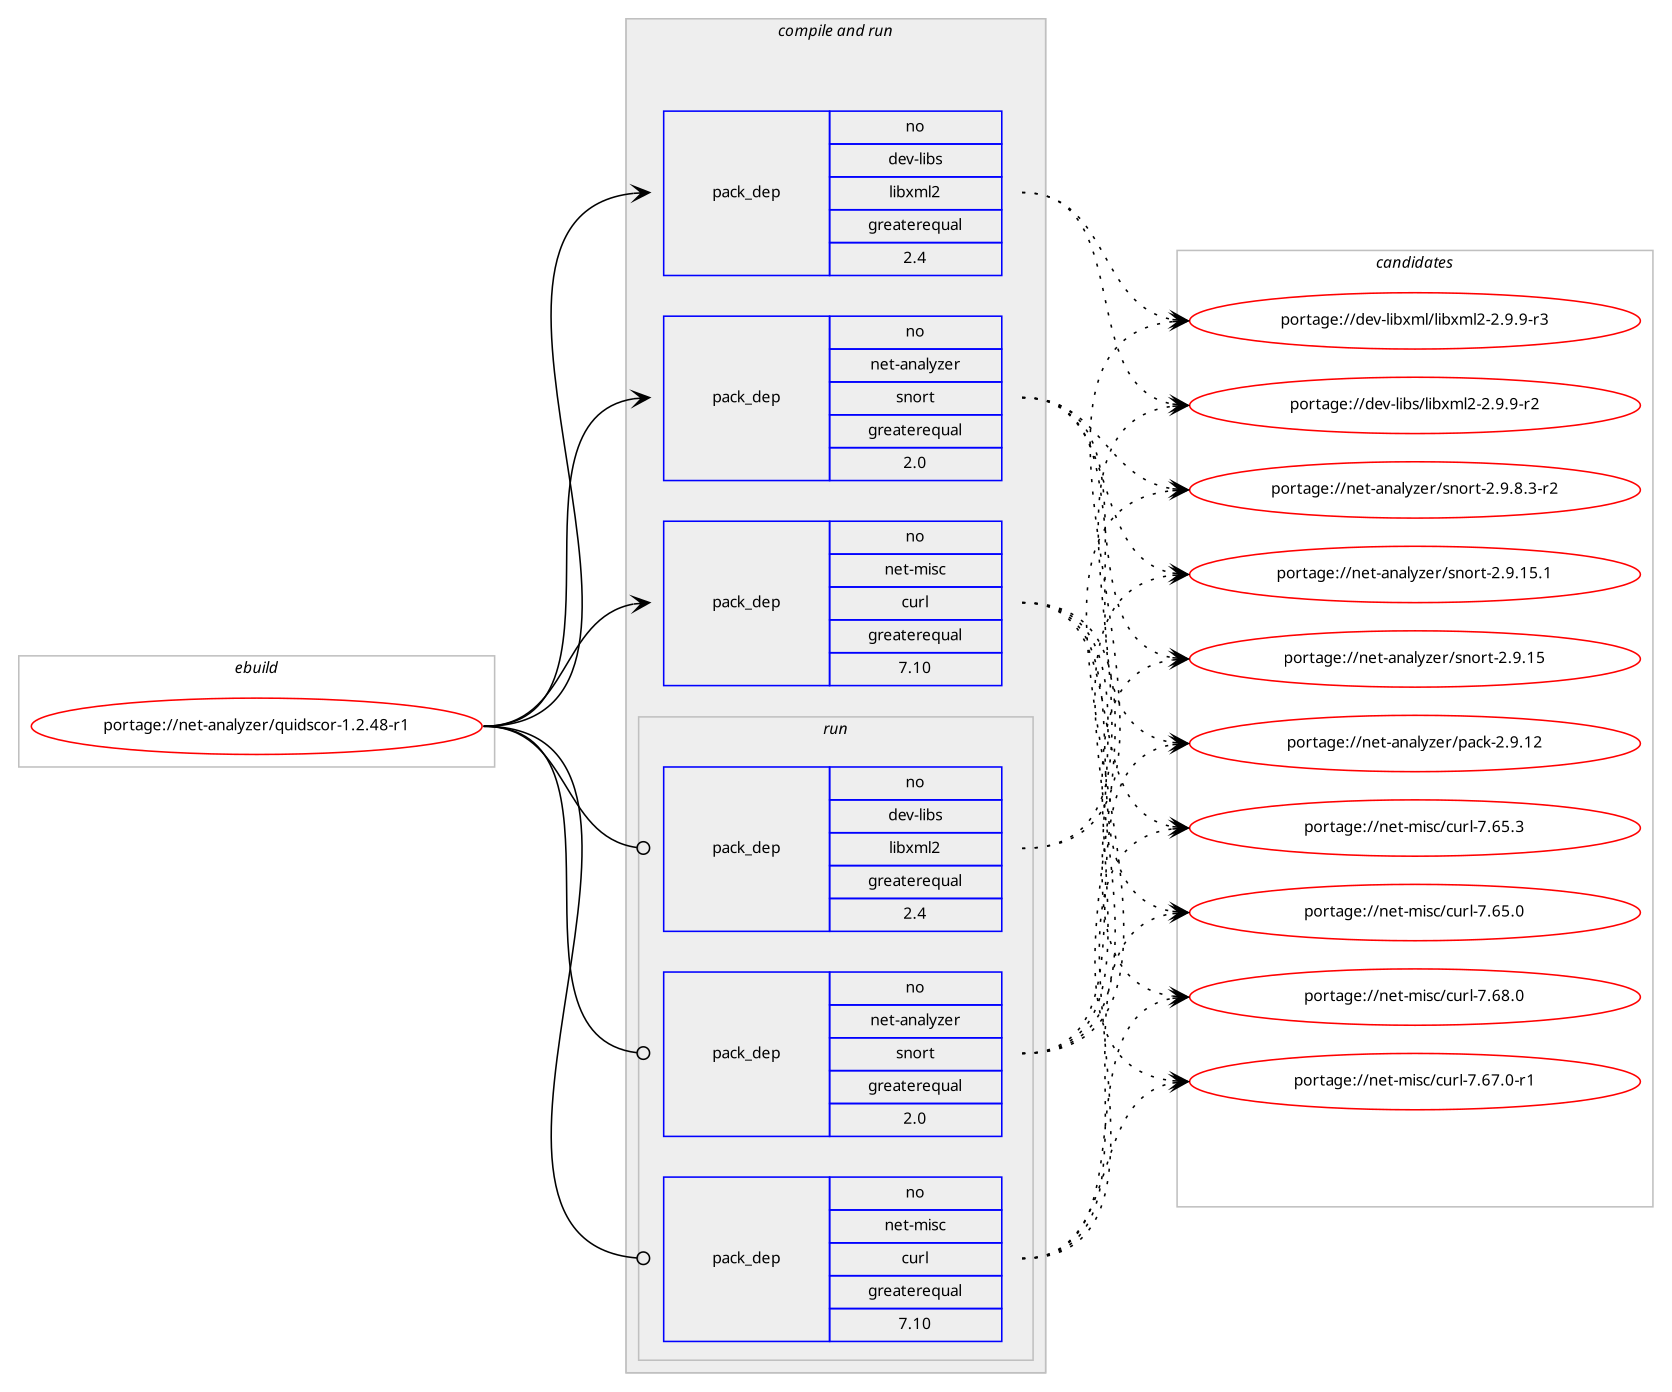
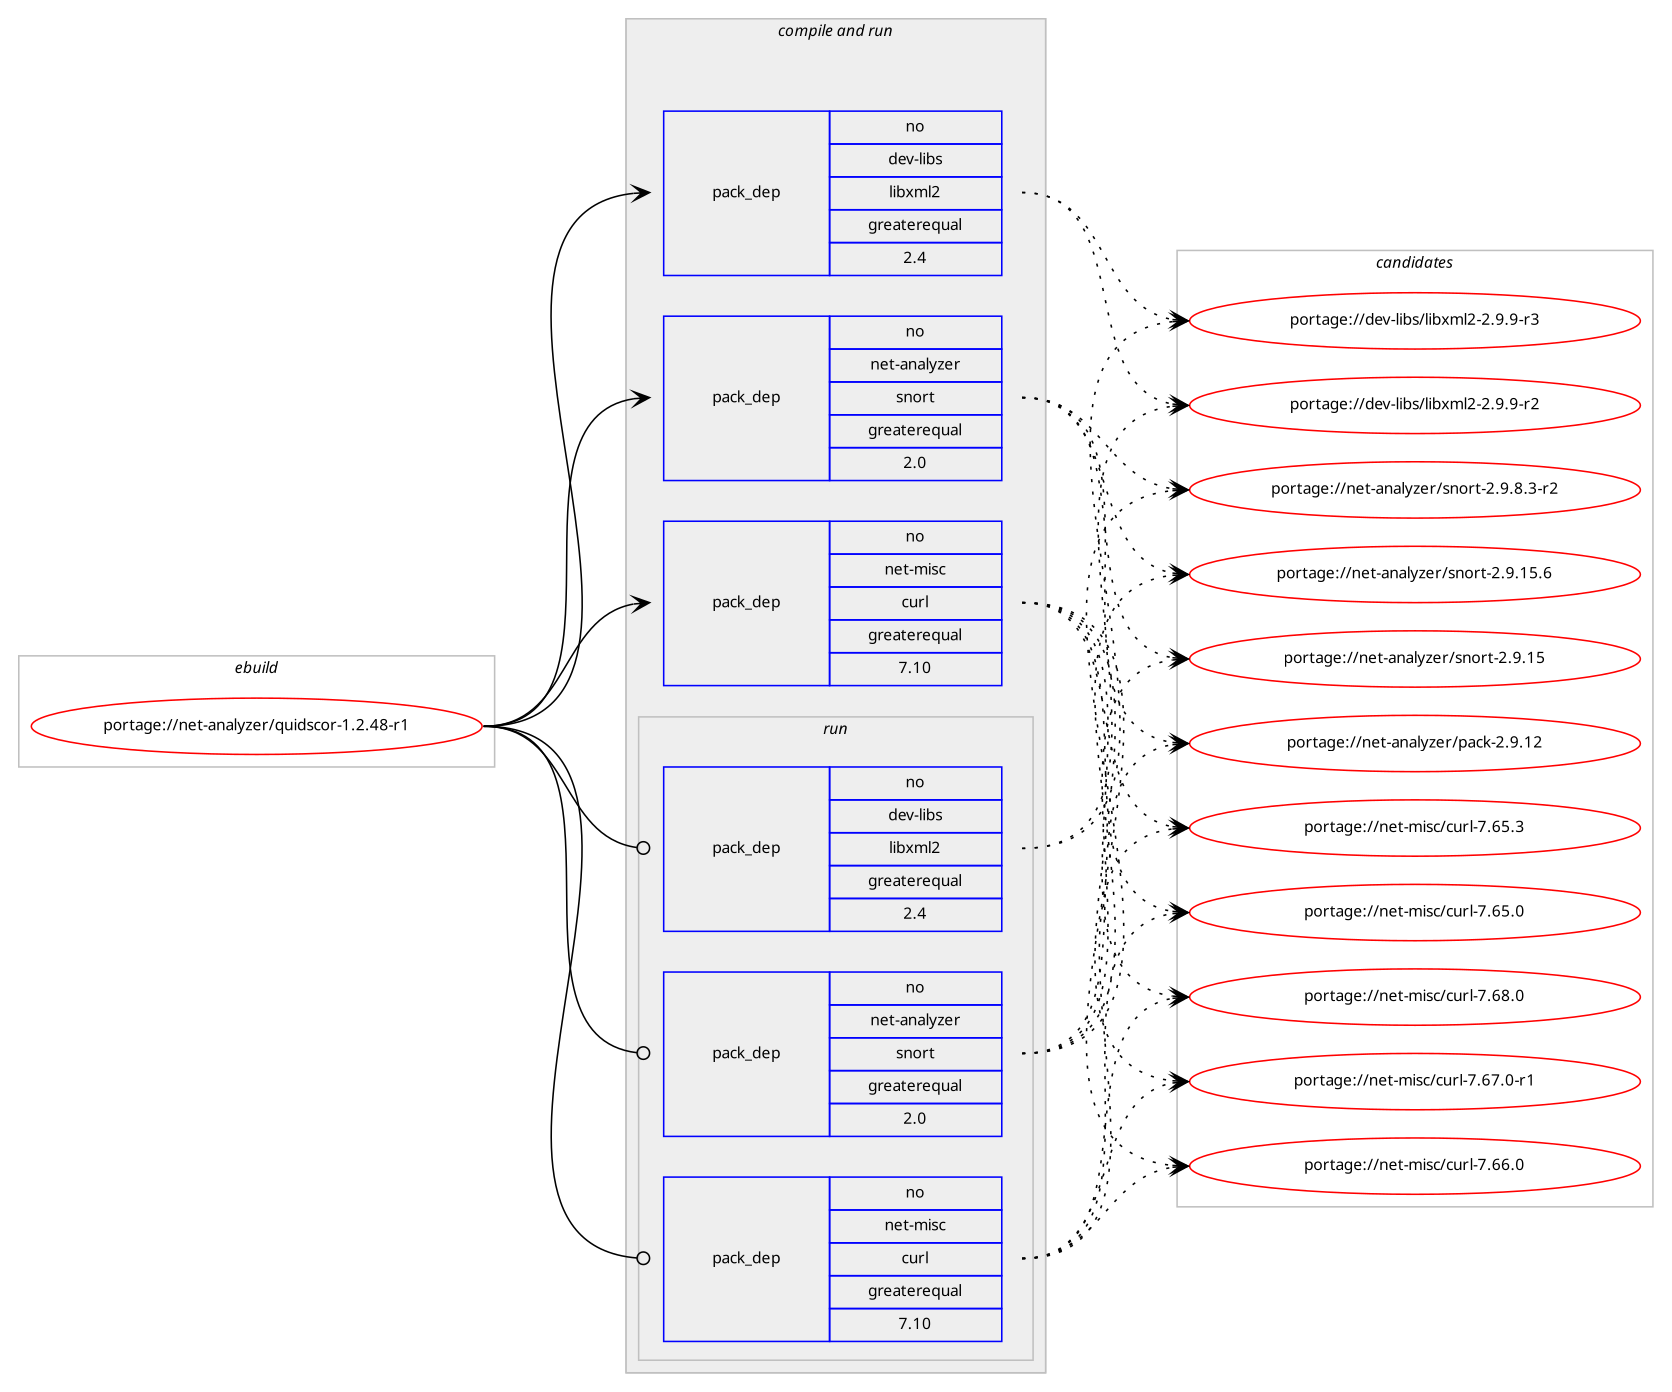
node "portage://dev-libxml/libxml2-2.9.9-r3": label "portage://dev-libxml/libxml2-2.9.9-r3" -> "portage://dev-libs/libxml2-2.9.9-r3"
node "portage://net-analyzer/snort-2.9.15.1": label "portage://net-analyzer/snort-2.9.15.1" -> "portage://net-analyzer/snort-2.9.15.6"
node "portage://net-misc/curl-7.66.0": added
